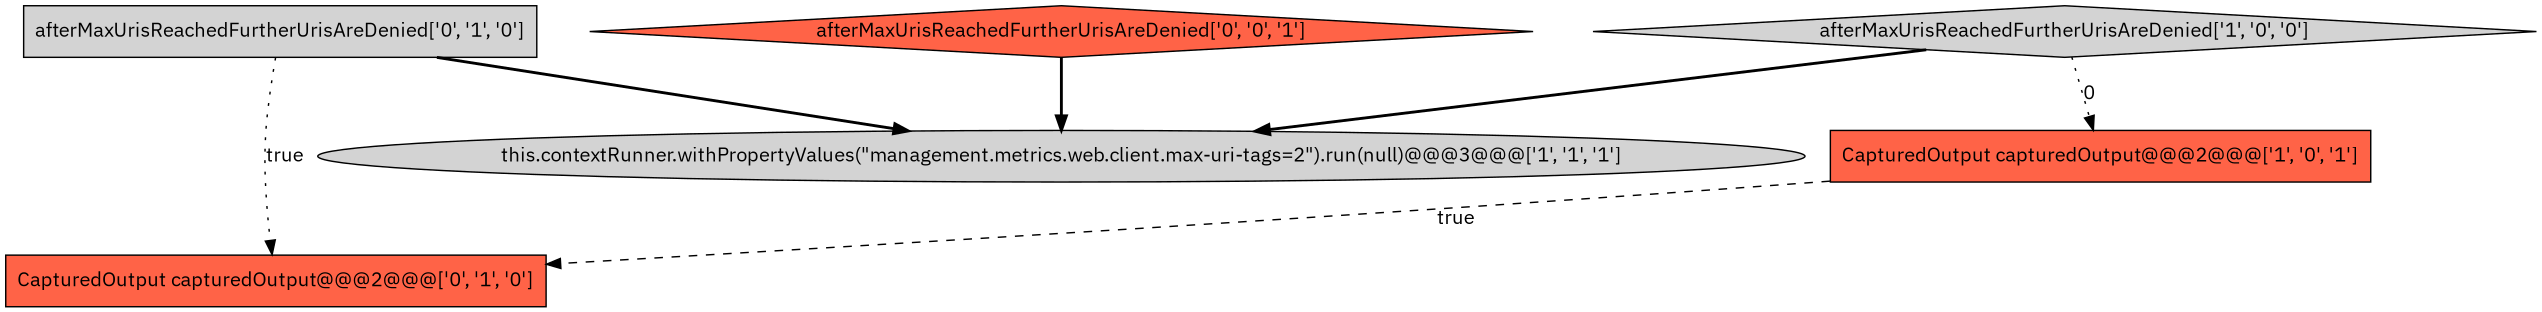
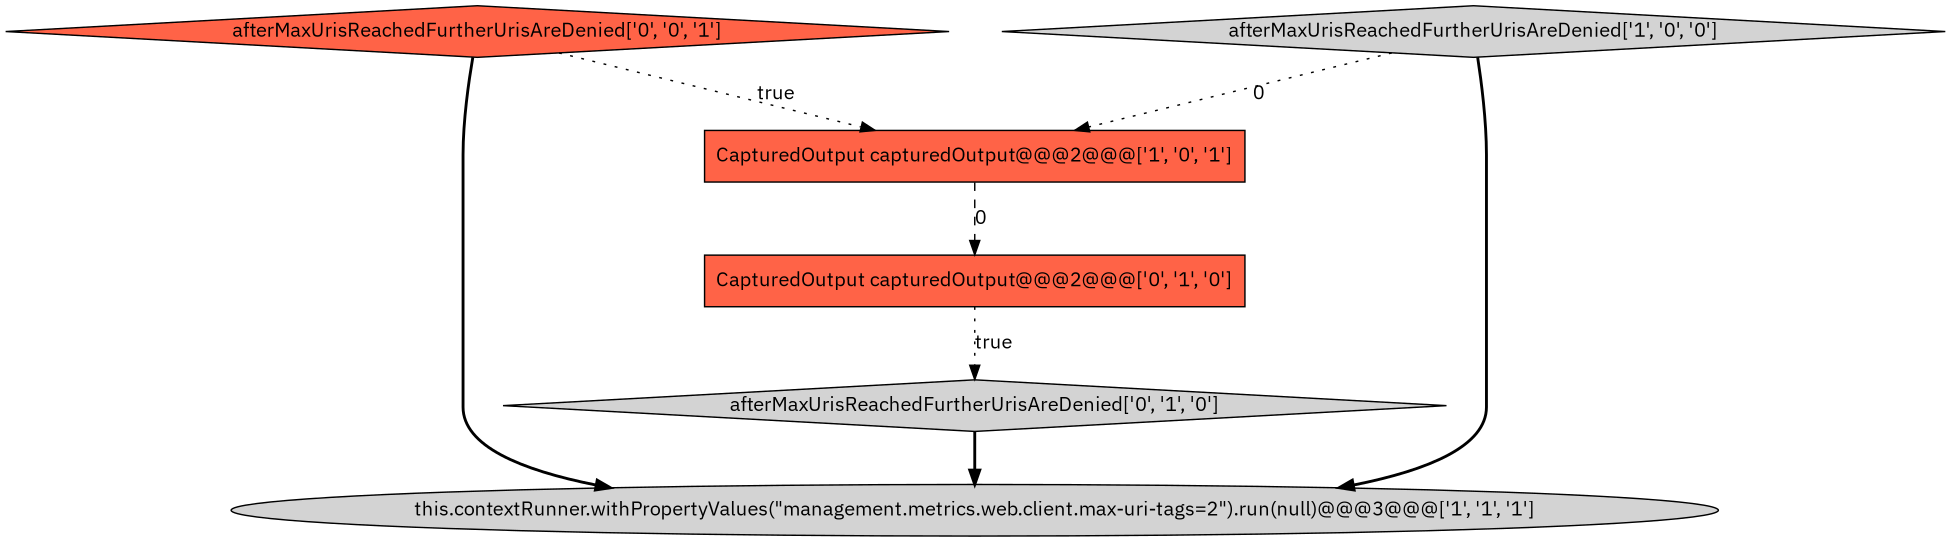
node "afterMaxUrisReachedFurtherUrisAreDenied['0', '1', '0']": shape box -> diamond
edge "afterMaxUrisReachedFurtherUrisAreDenied['0', '0', '1']" -> "CapturedOutput capturedOutput@@@2@@@['1', '0', '1']": added, label "true"
edge "afterMaxUrisReachedFurtherUrisAreDenied['0', '1', '0']" -> "CapturedOutput capturedOutput@@@2@@@['0', '1', '0']": reversed
edge "CapturedOutput capturedOutput@@@2@@@['1', '0', '1']" -> "CapturedOutput capturedOutput@@@2@@@['0', '1', '0']": label "true" -> "0"
